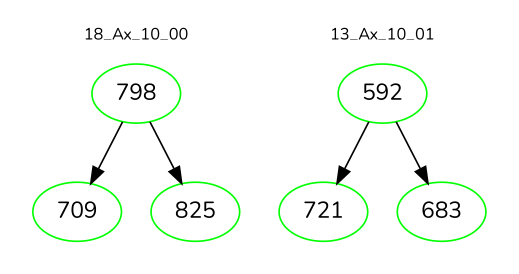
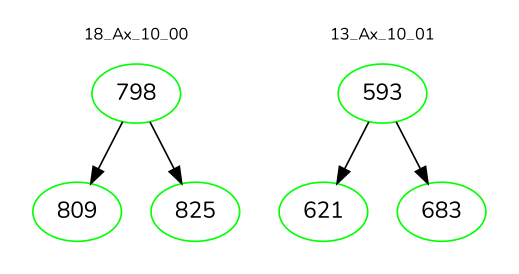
node "592": label "592" -> "593"
node "709": label "709" -> "809"
node "721": label "721" -> "621"
